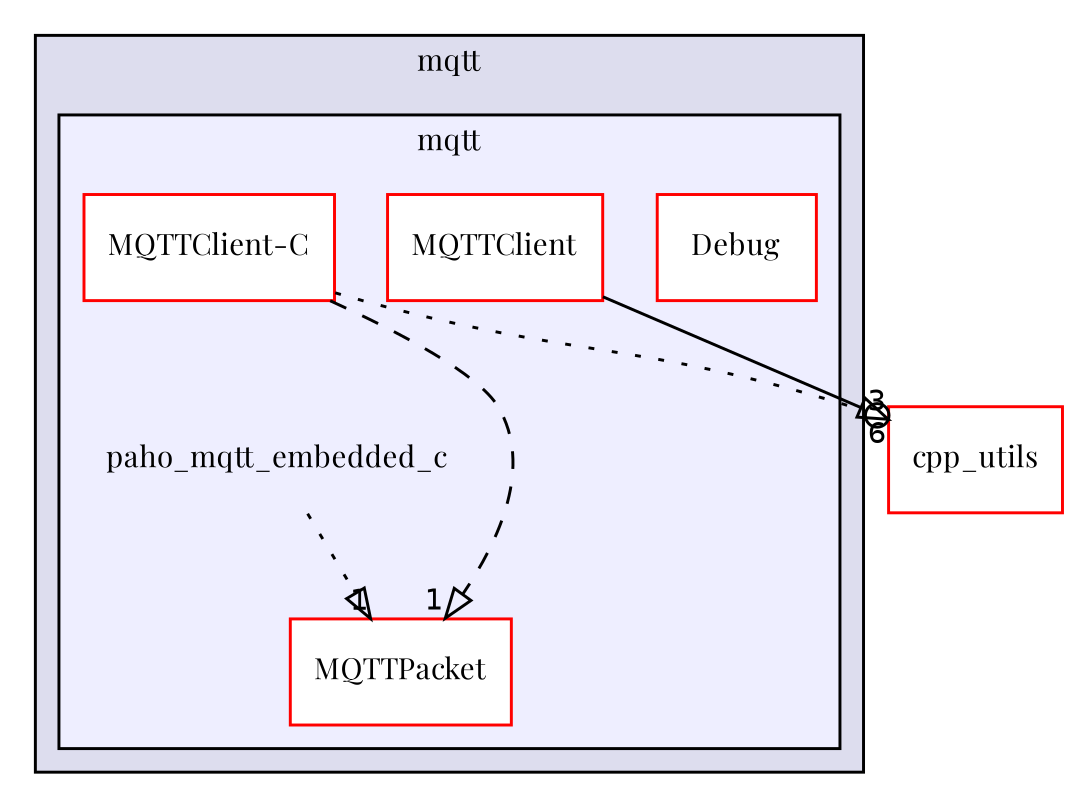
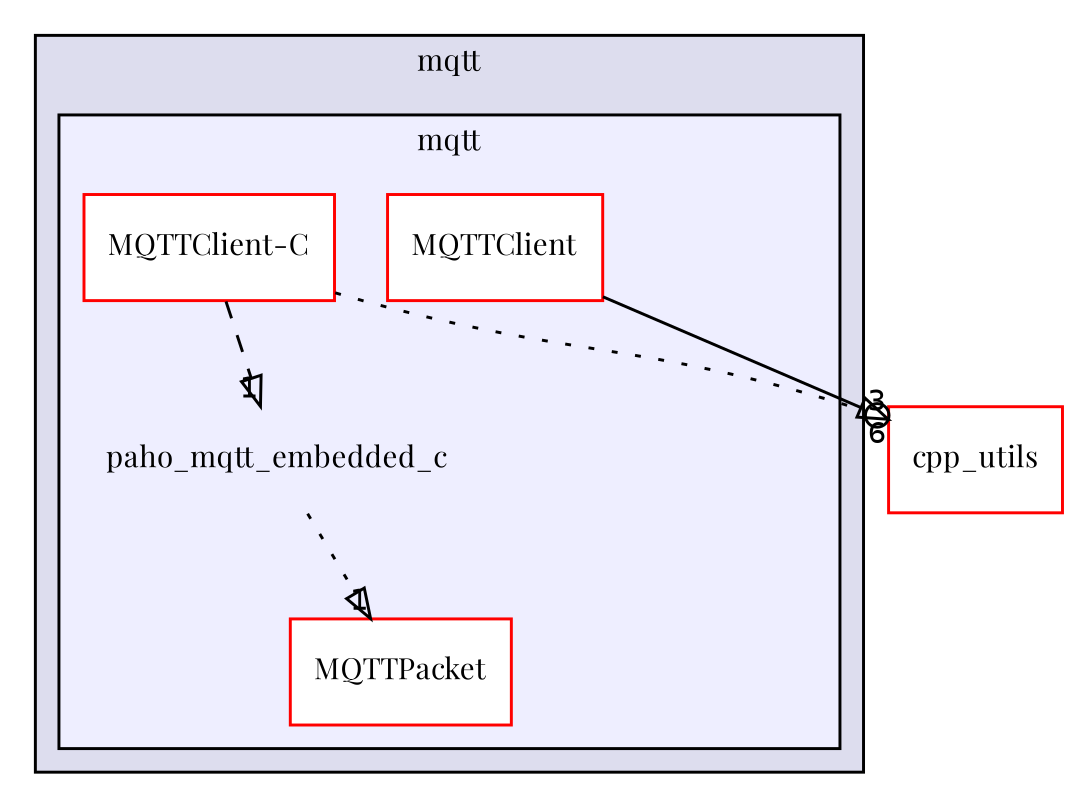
node "Debug": removed
edge "MQTTClient-C" -> "MQTTPacket": now "MQTTClient-C" -> "paho_mqtt_embedded_c"
